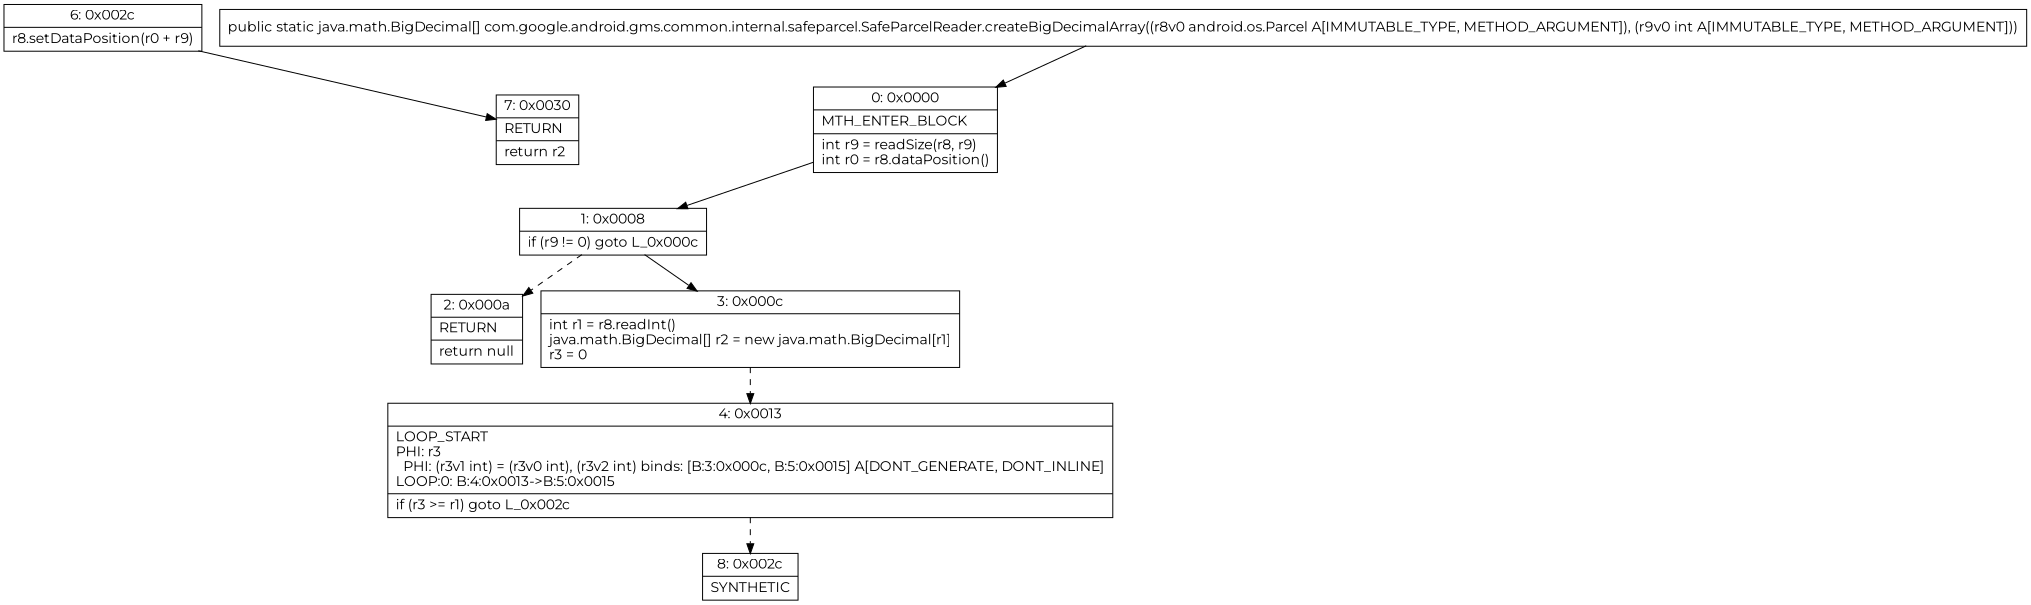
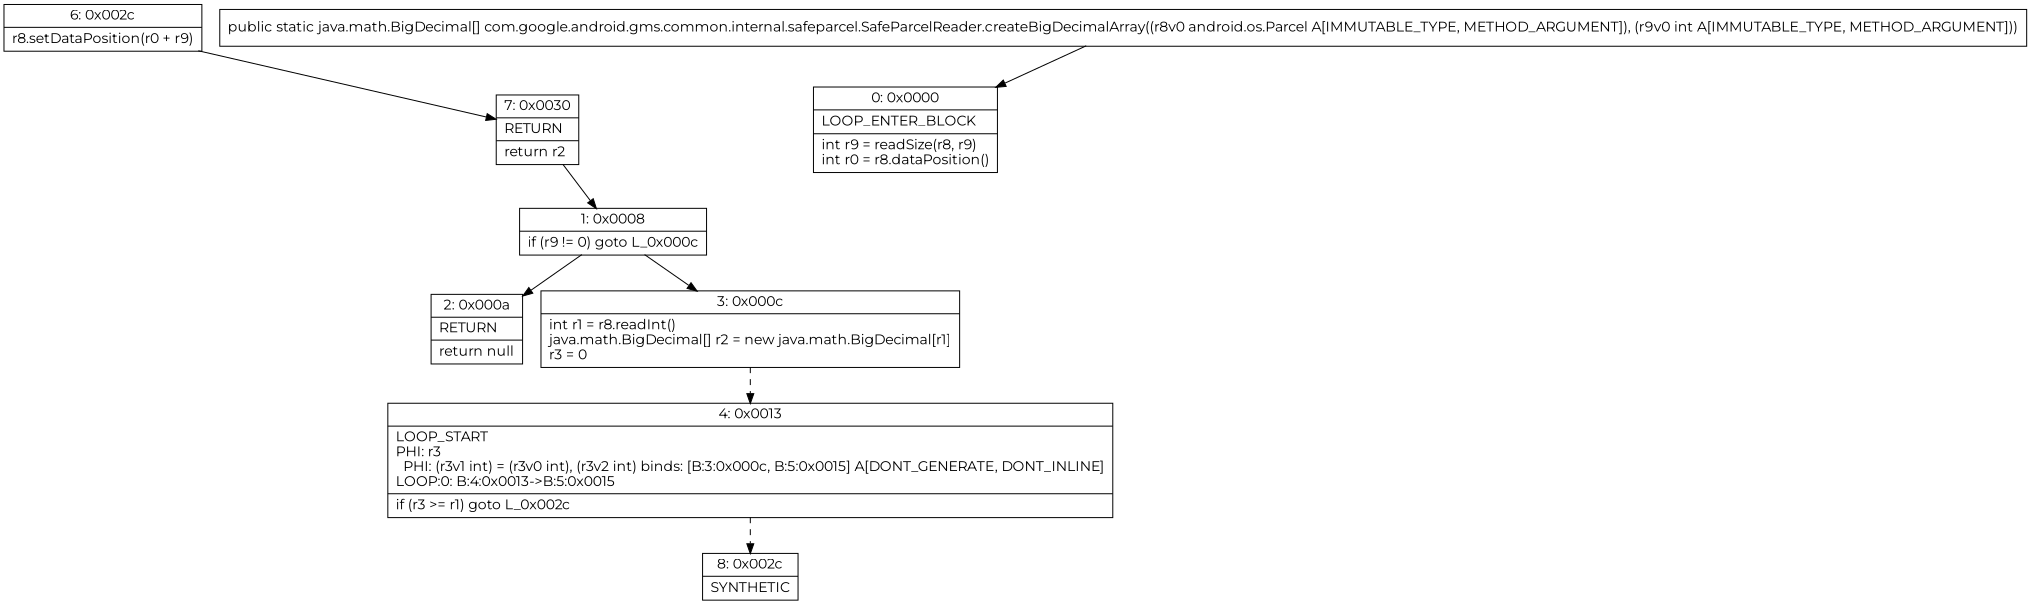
node "0: 0x0000": text "MTH_ENTER_BLOCK" -> "LOOP_ENTER_BLOCK"
edge "0: 0x0000" -> "1: 0x0008": now "7: 0x0030" -> "1: 0x0008"
edge "1: 0x0008" -> "2: 0x000a": style dashed -> solid
